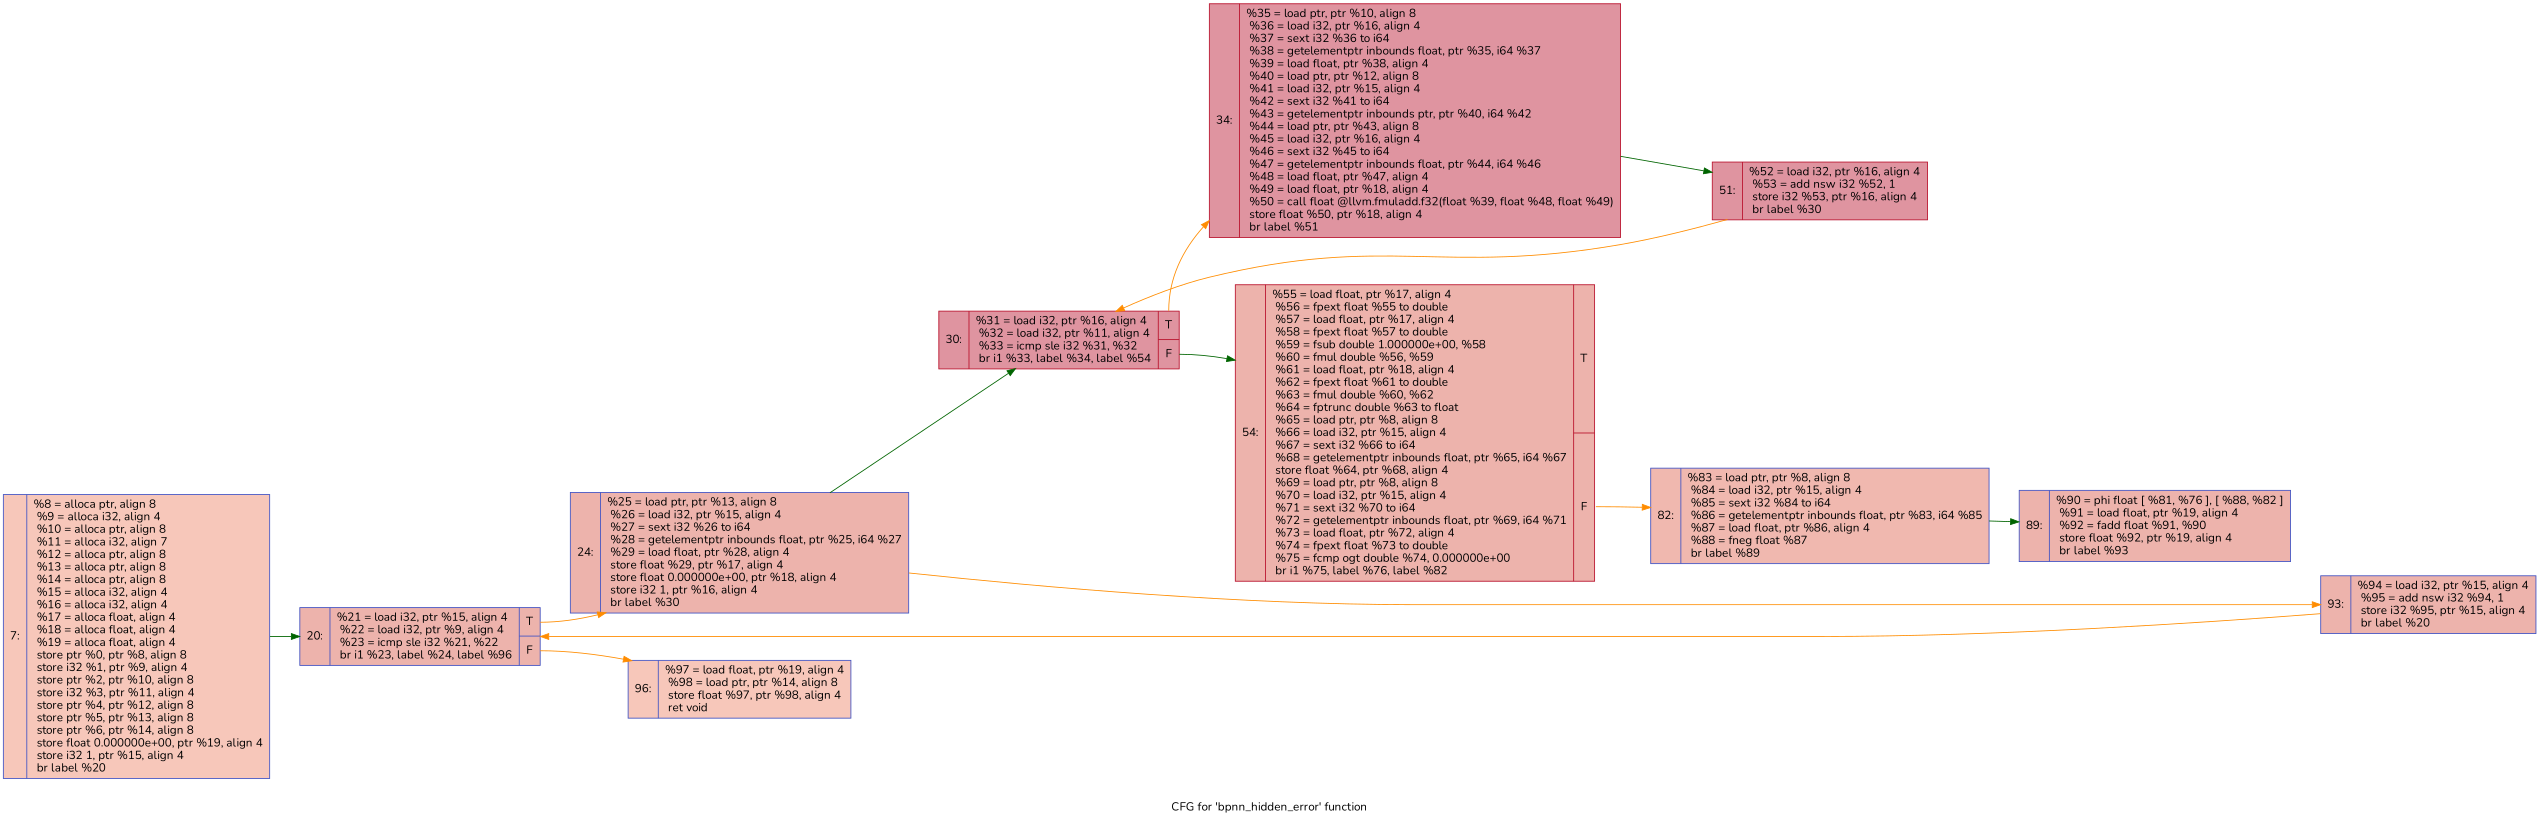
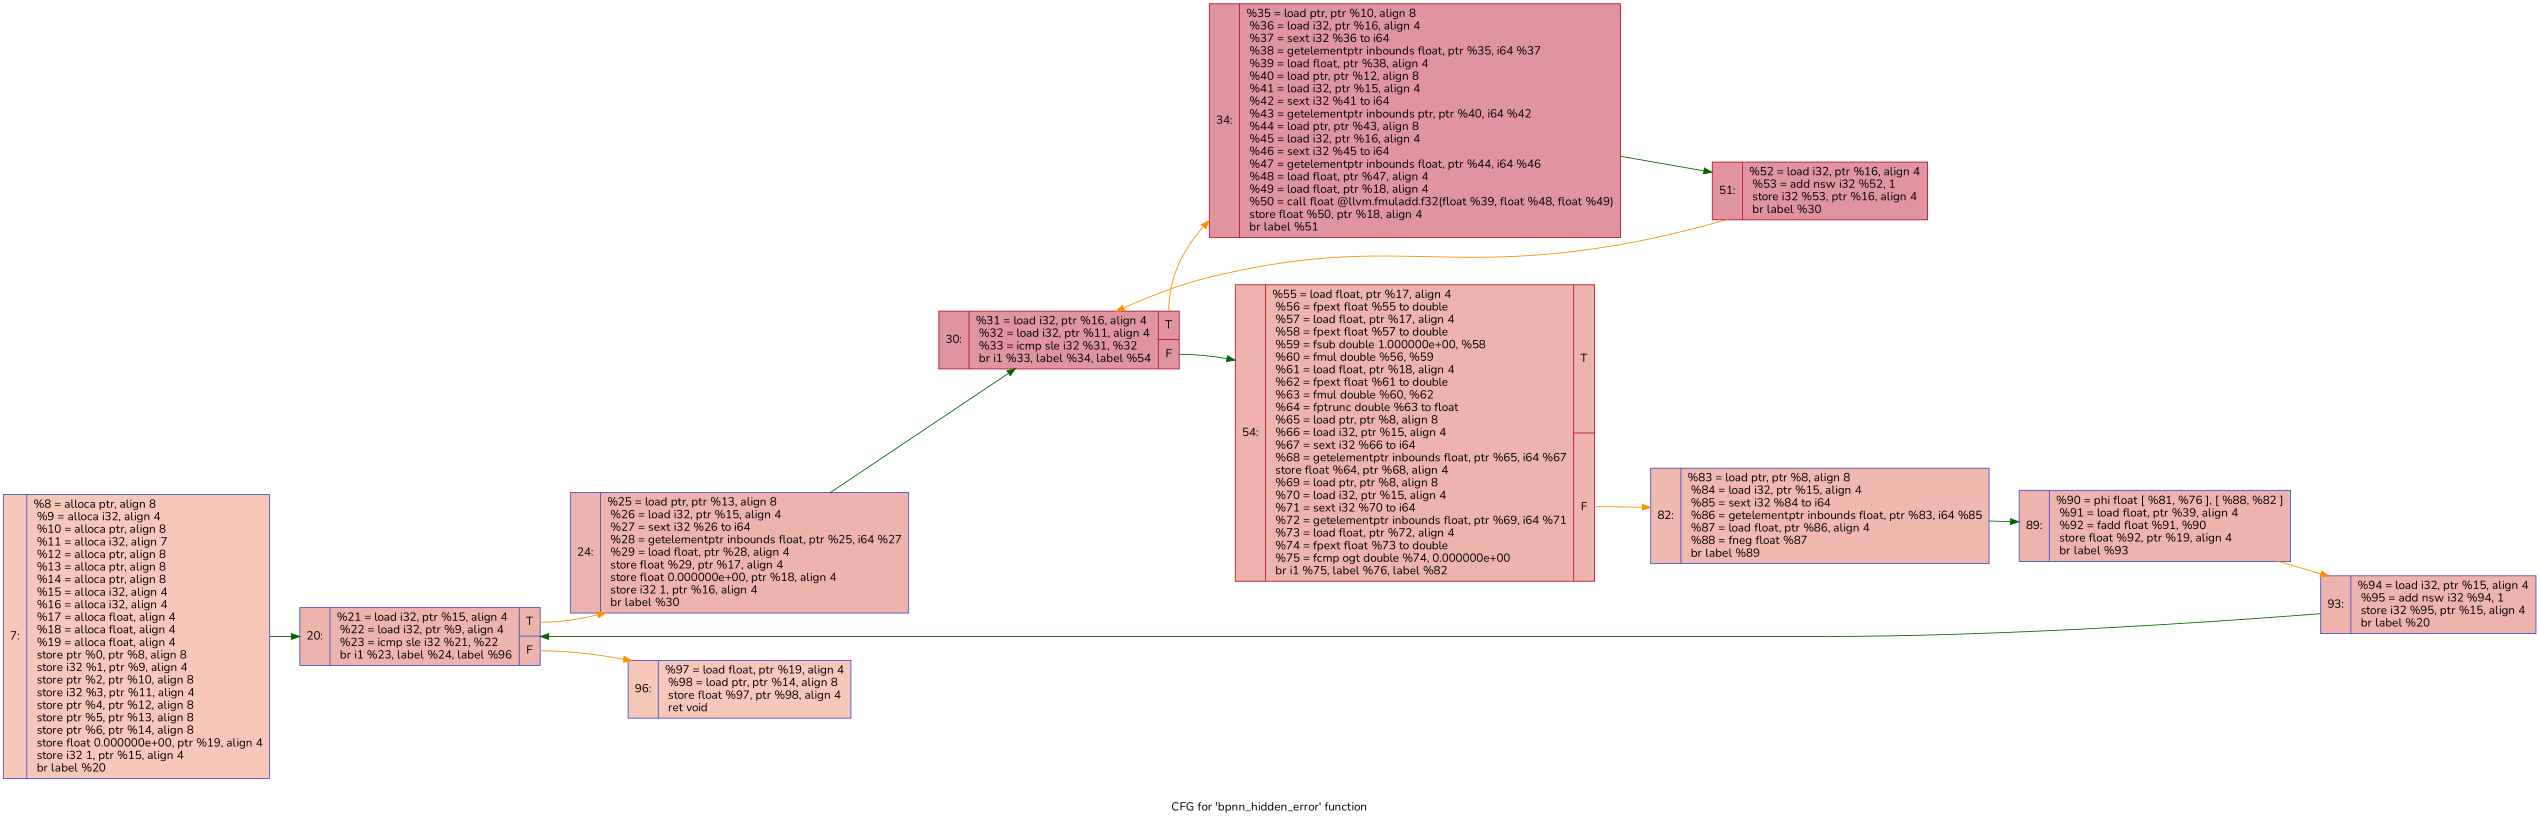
node "89:": text "%91 = load float, ptr %19, align 4" -> "%91 = load float, ptr %39, align 4"
edge "24:" -> "93:": now "89:" -> "93:"
edge "93:" -> "20:": color darkorange -> darkgreen
